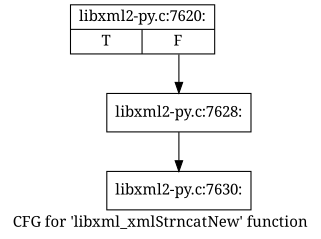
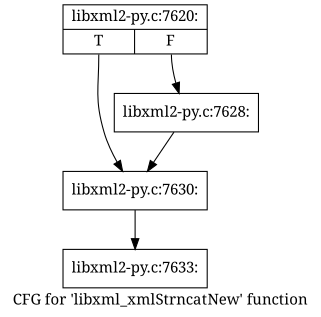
edge "libxml2-py.c:7620:" -> "libxml2-py.c:7630:": added
node "libxml2-py.c:7633:": added
